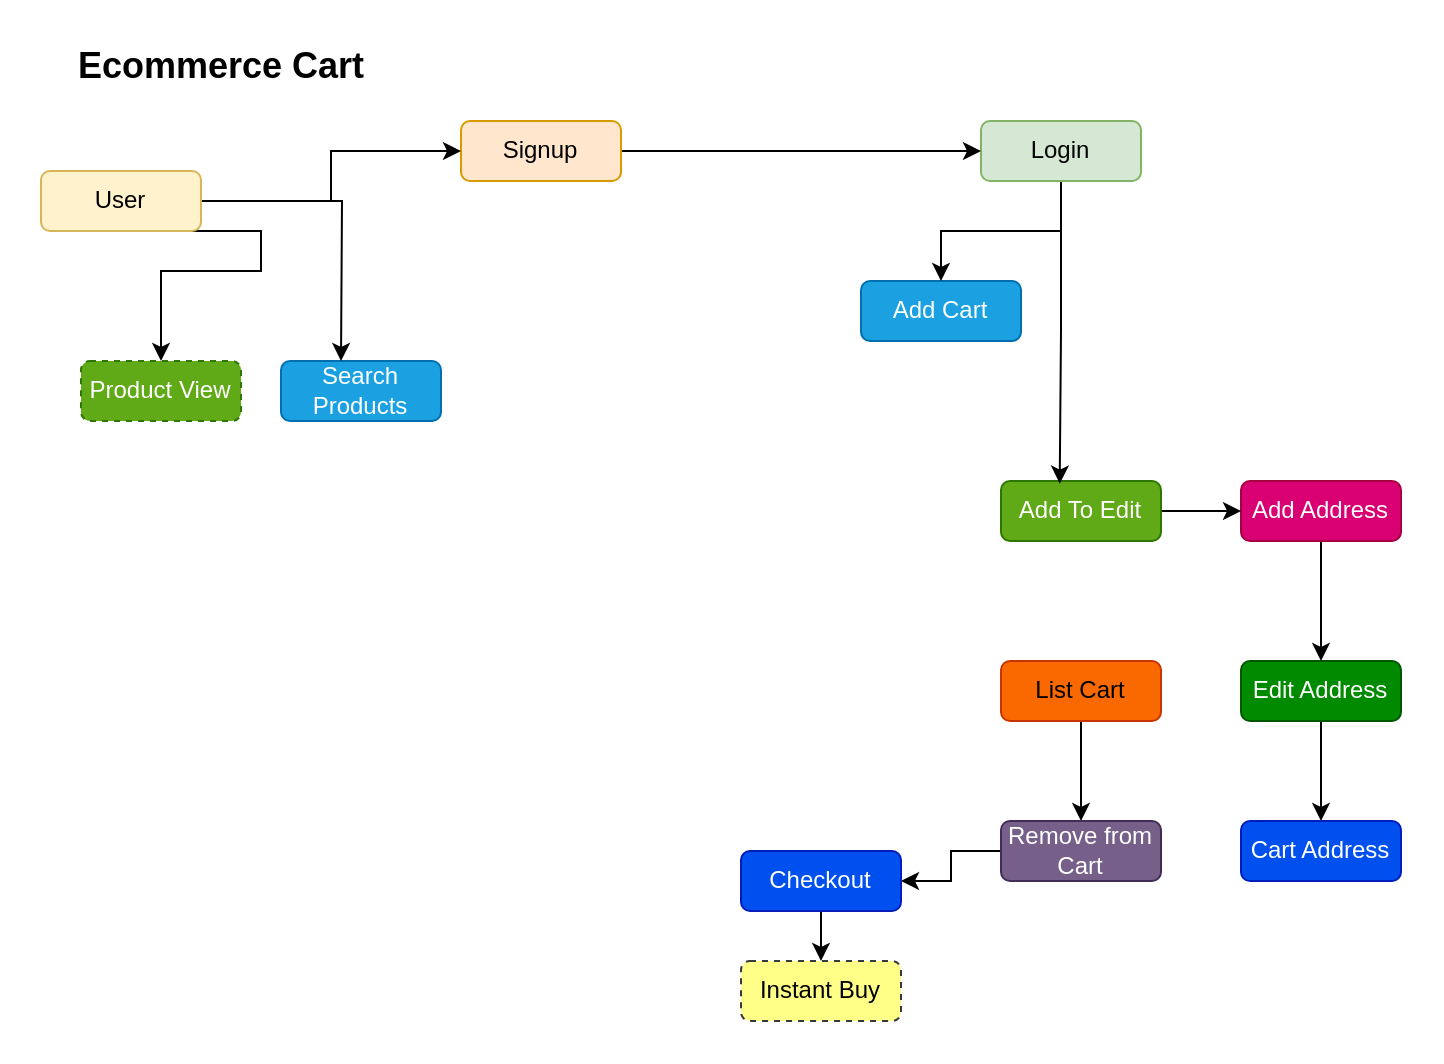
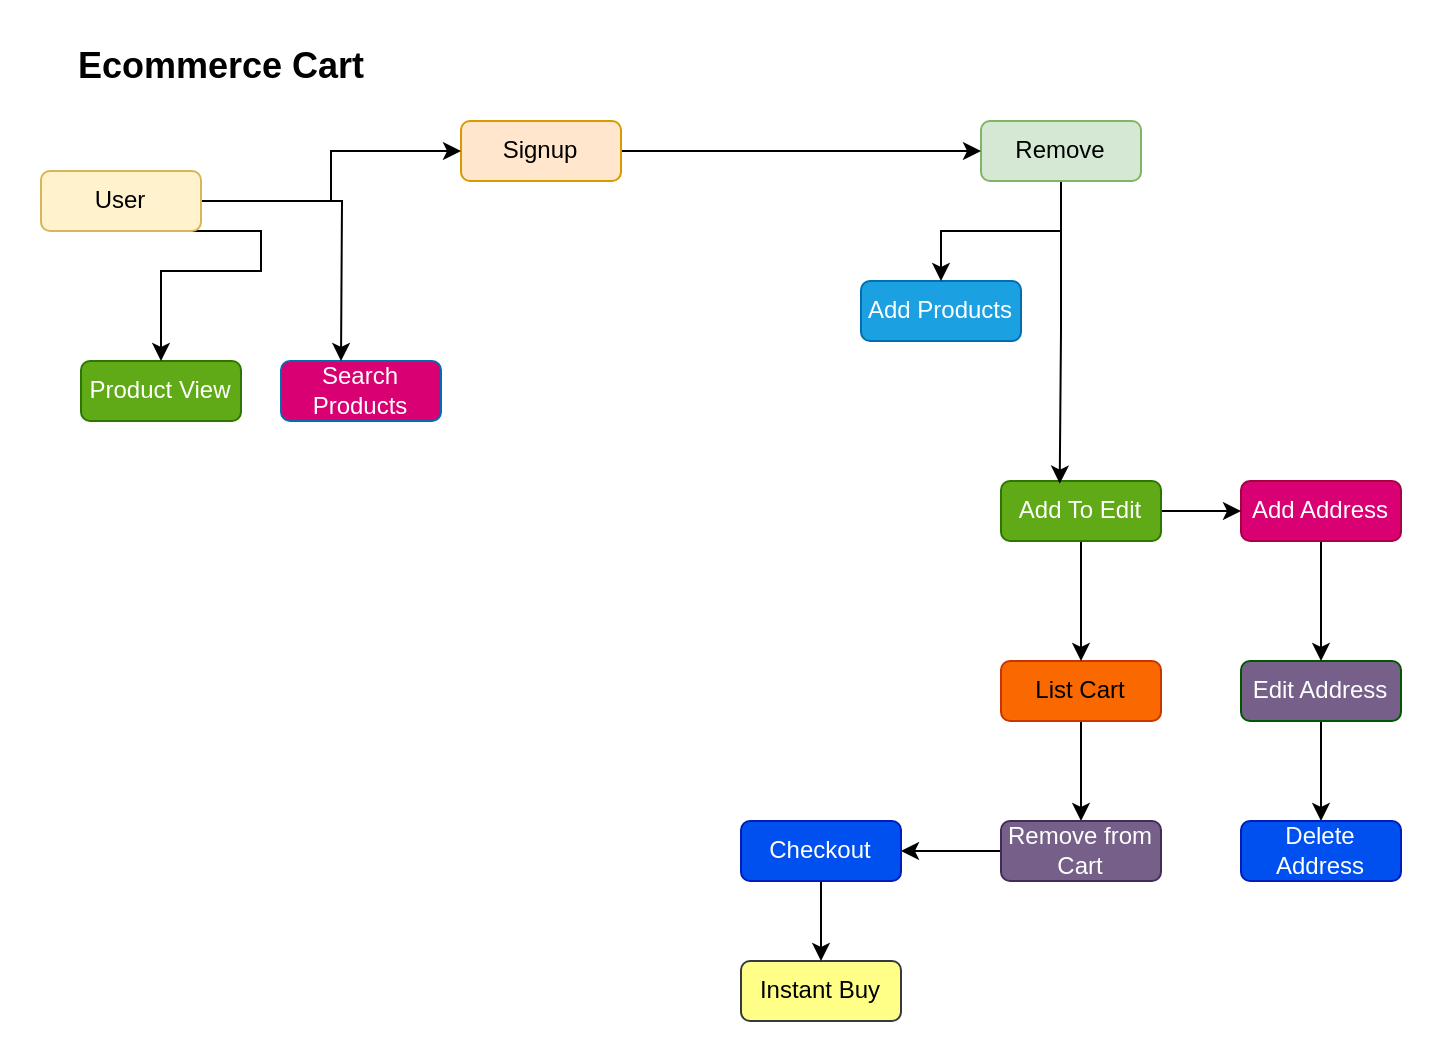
node "Login": label "Login" -> "Remove"
node "Add Cart": label "Add Cart" -> "Add Products"
node "Product View": style dashed -> solid
node "Search Products": fillcolor #1ba1e2 -> #d80073
edge "Add To Edit" -> "List Cart": added
node "Edit Address": fillcolor #008a00 -> #76608a
node "Cart Address": label "Cart Address" -> "Delete Address"
node "Checkout": moved (821, 881) -> (821, 851)
node "Instant Buy": style dashed -> solid
